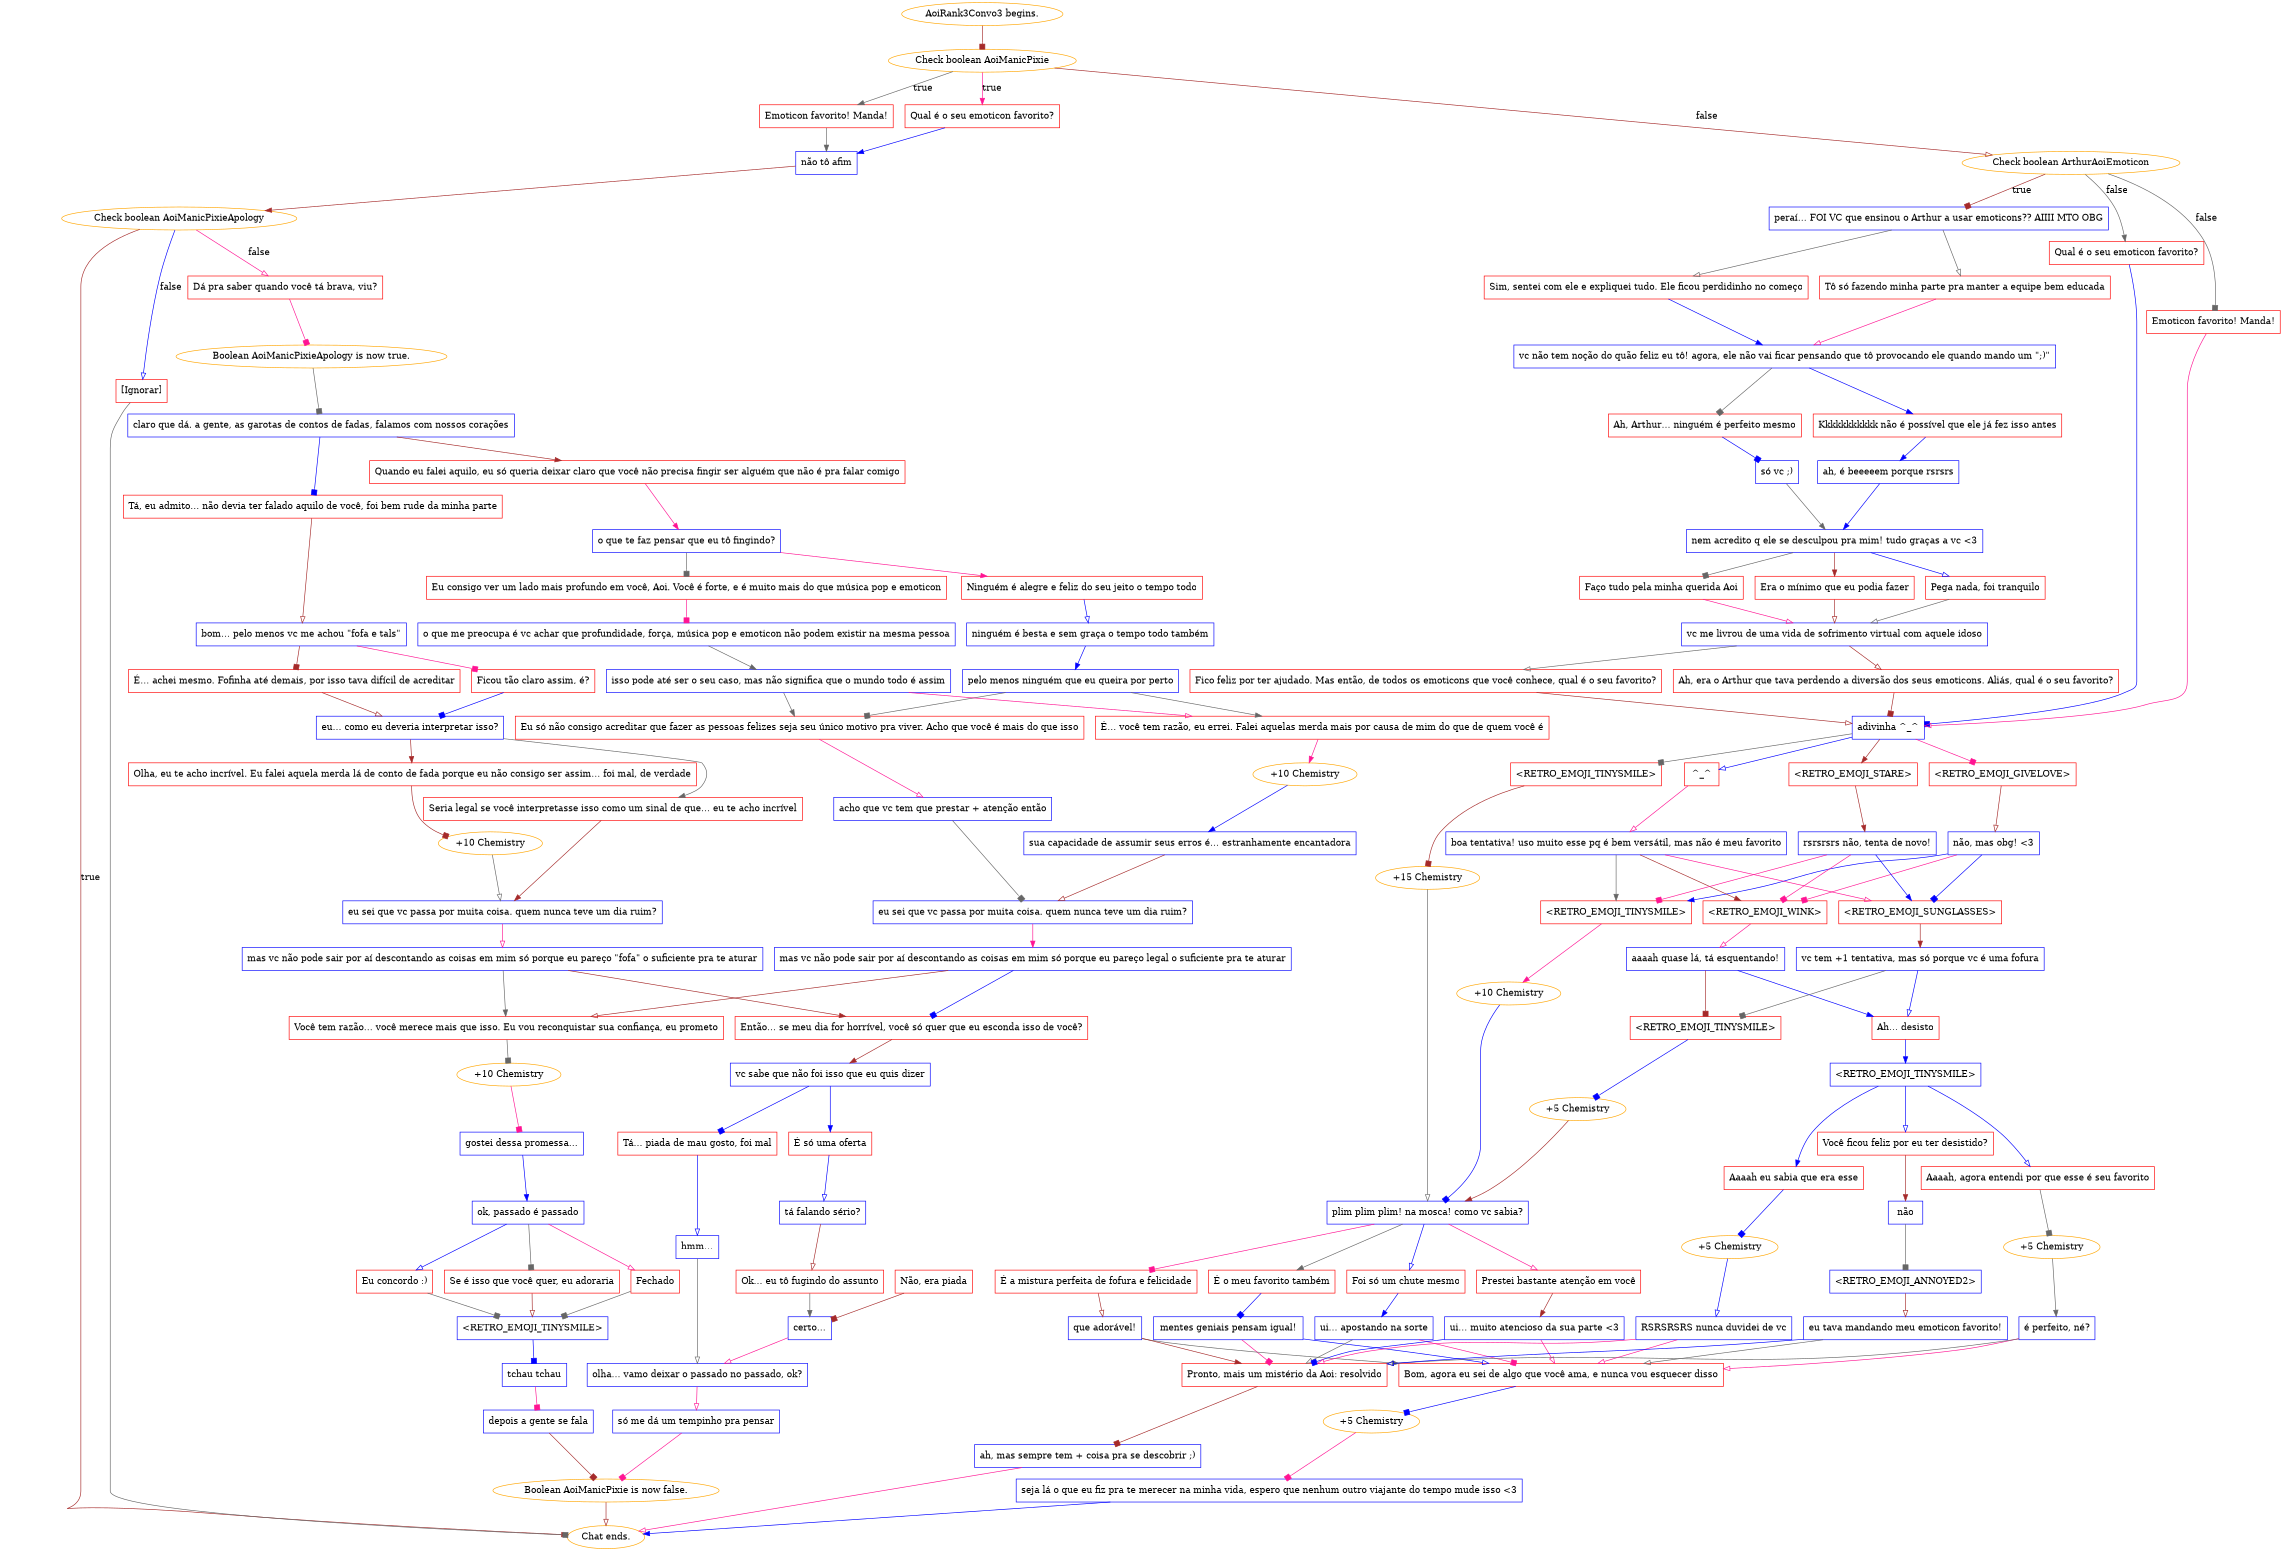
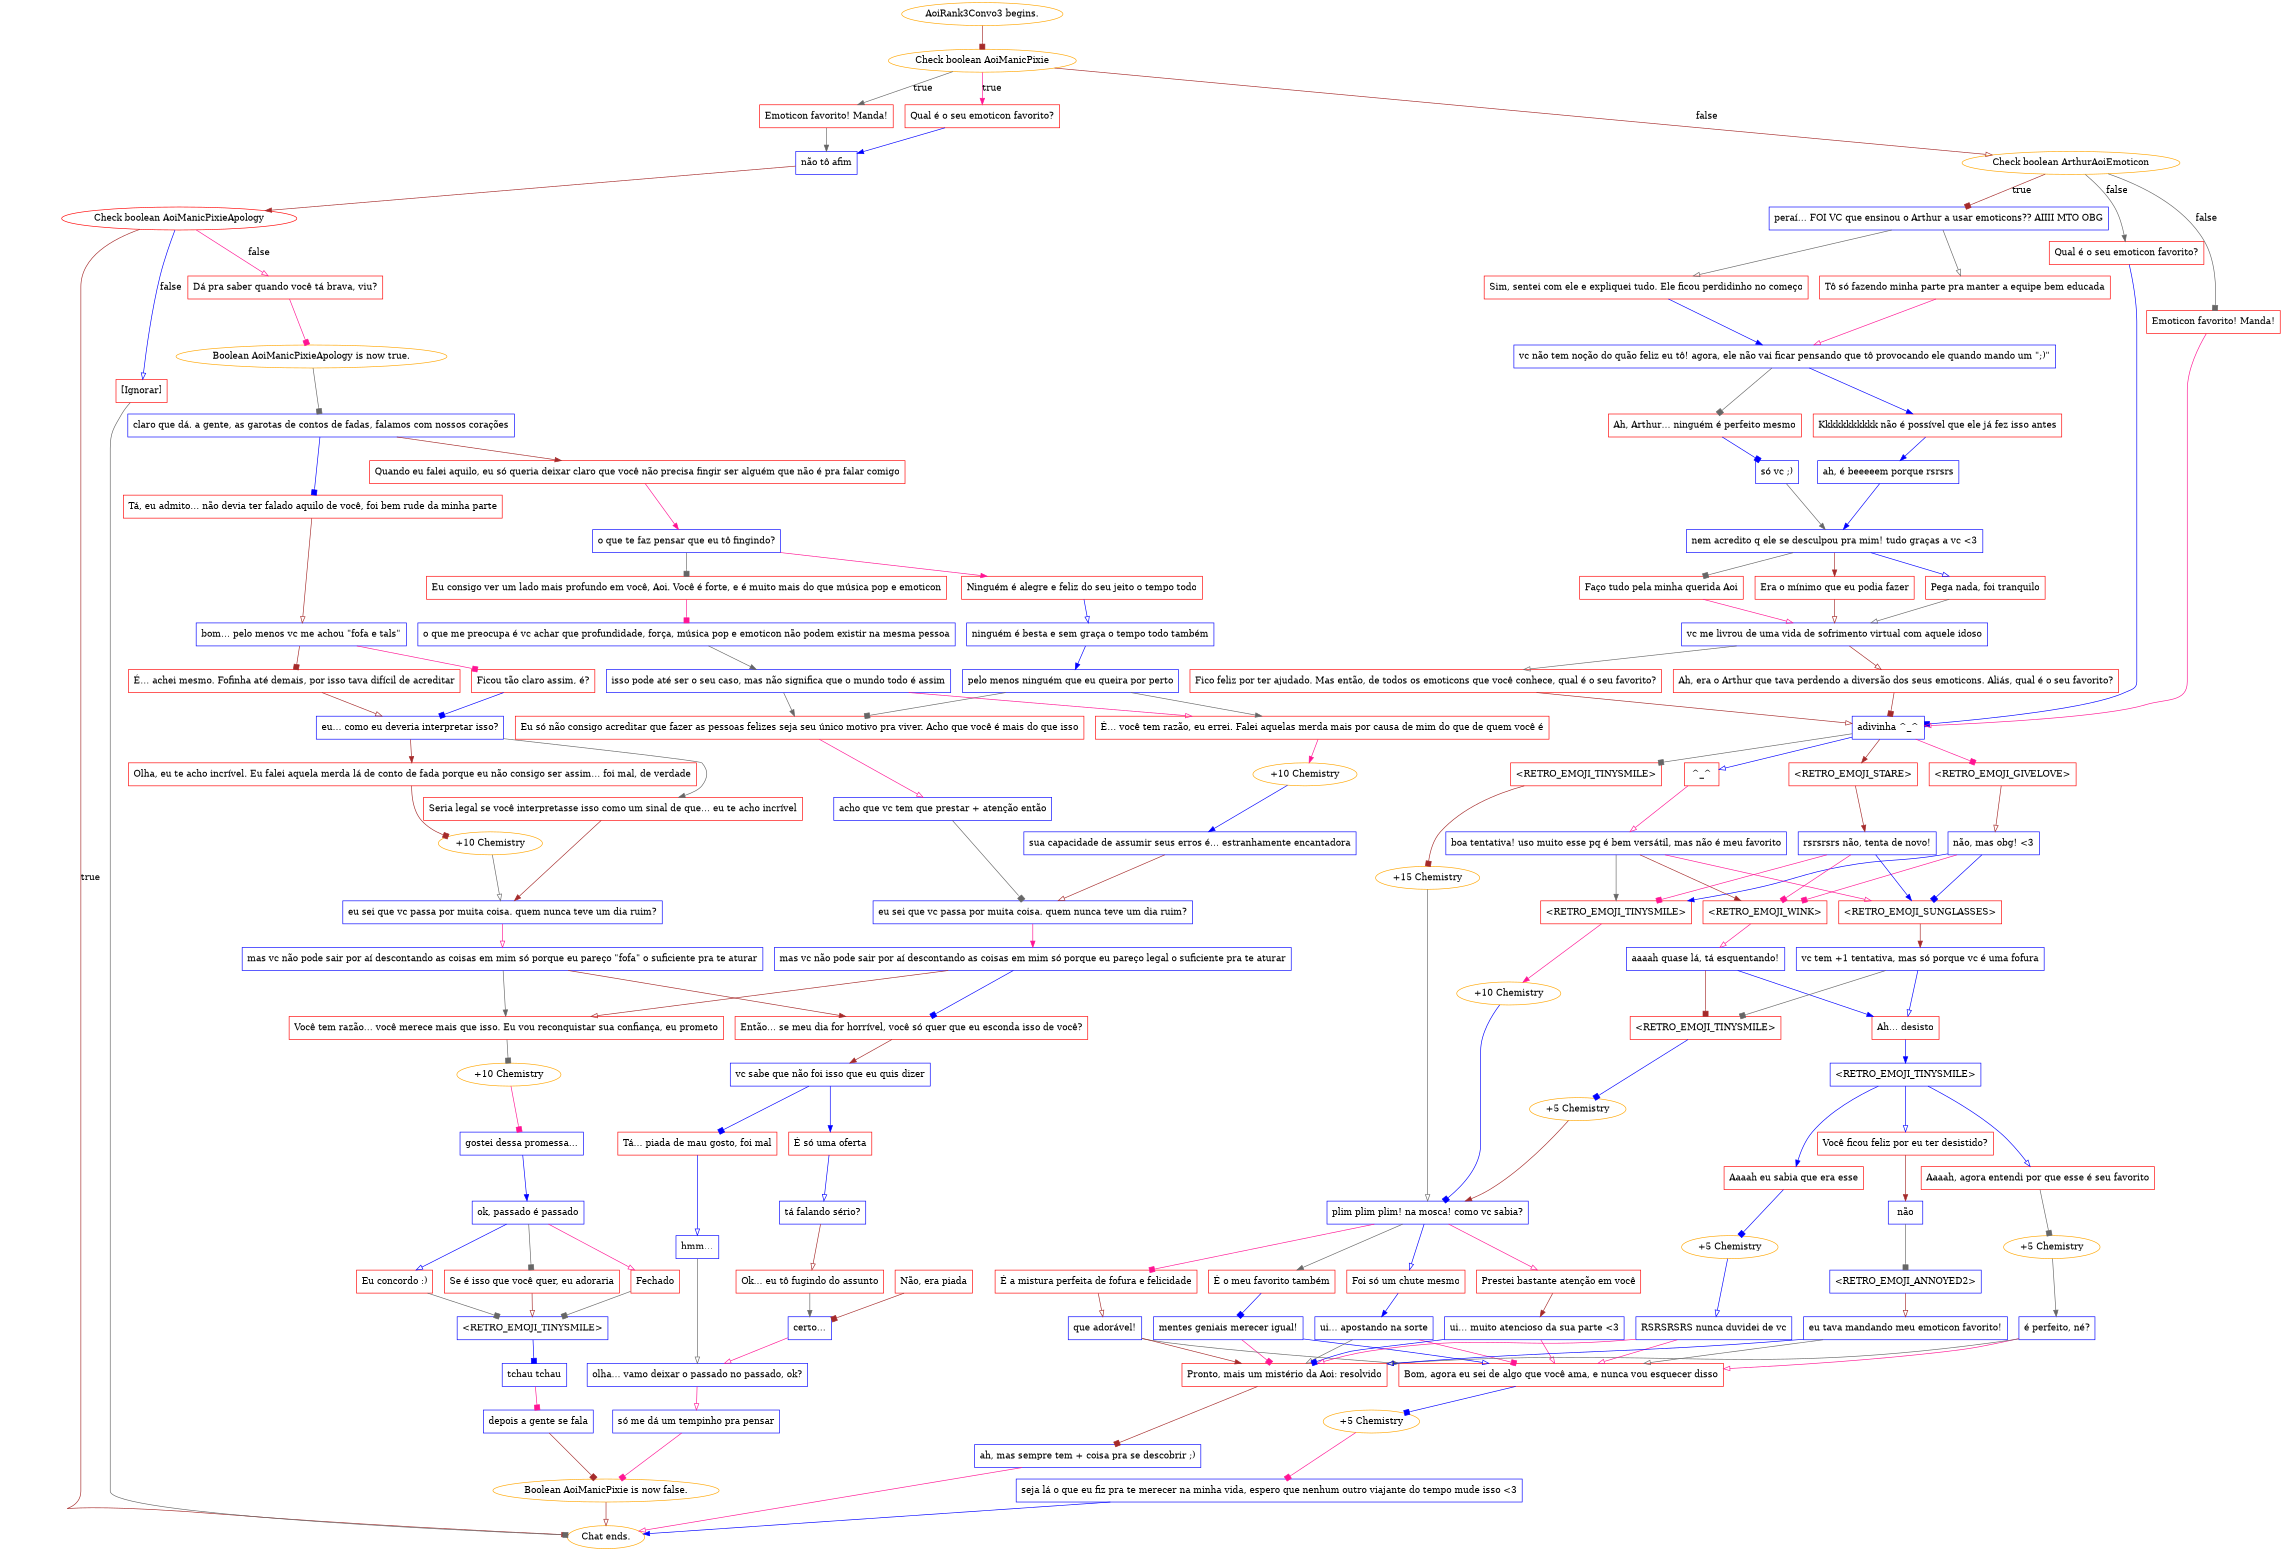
node "Check boolean AoiManicPixieApology": color orange -> red
node "mentes geniais pensam igual!": label "mentes geniais pensam igual!" -> "mentes geniais merecer igual!"
